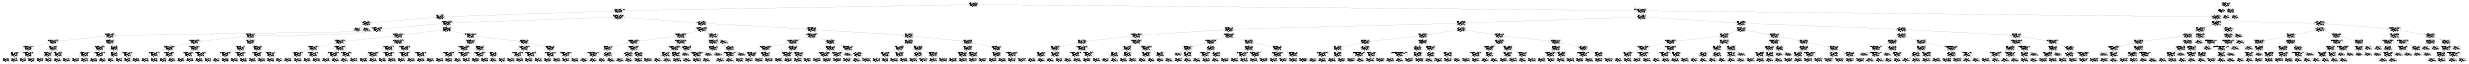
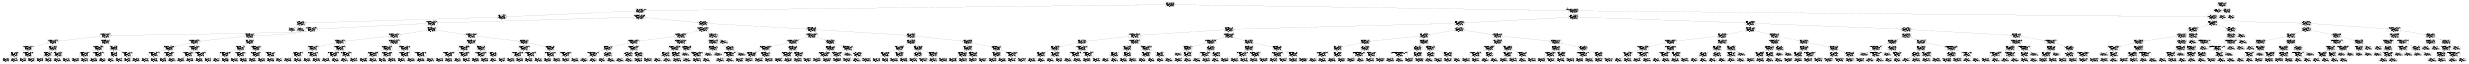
node "mse = -0.0 samples = 2 value = 41491.21": added
